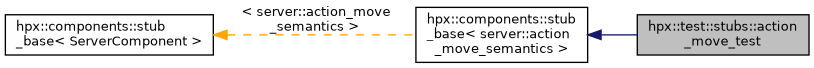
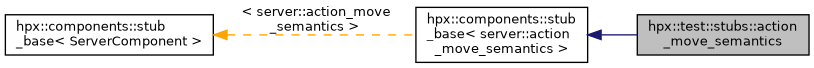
node "hpx::test::stubs::action _move_test": label "hpx::test::stubs::action _move_test" -> "hpx::test::stubs::action _move_semantics"
